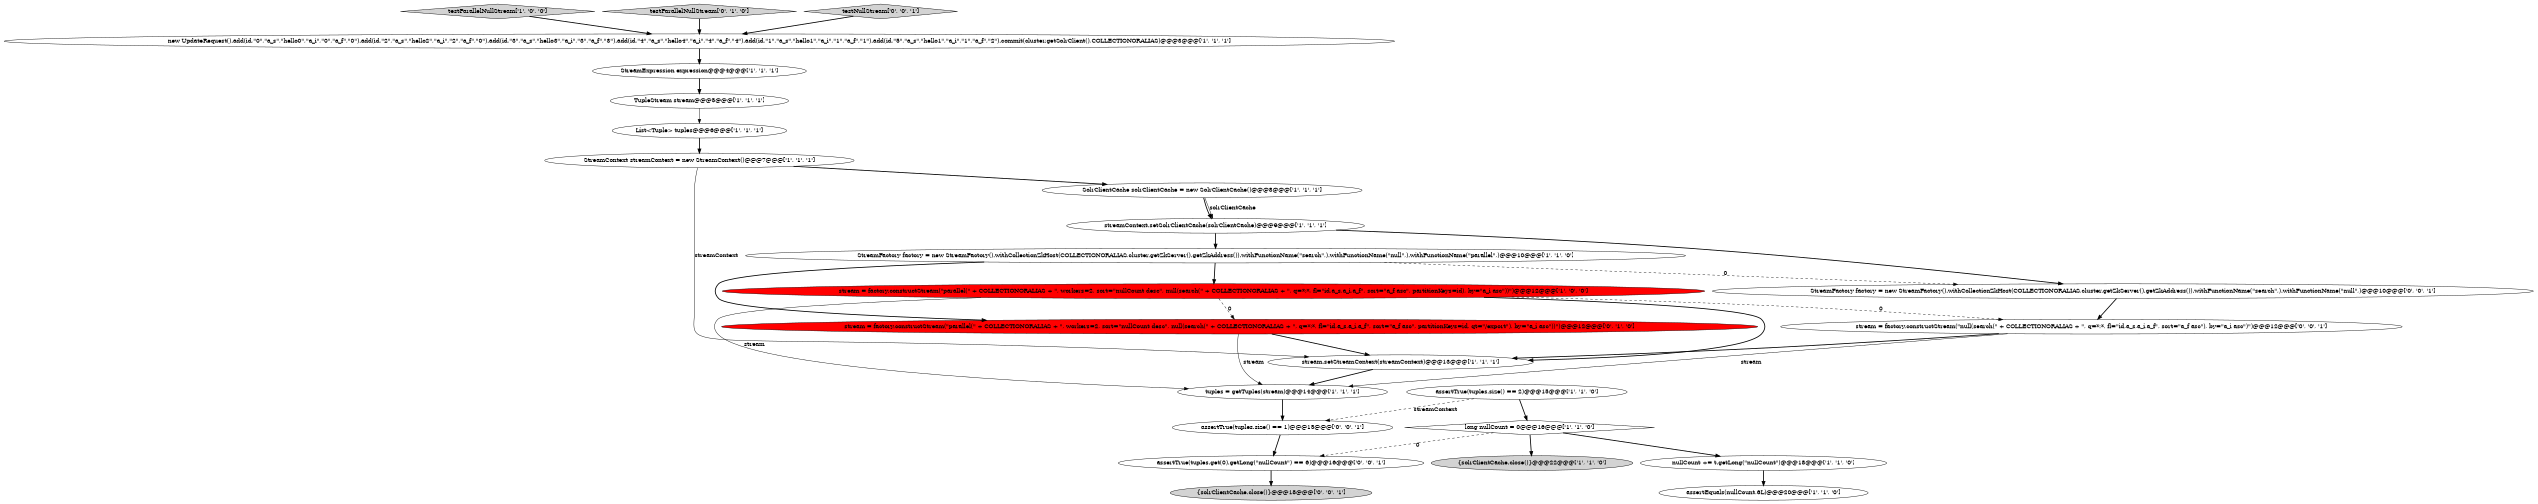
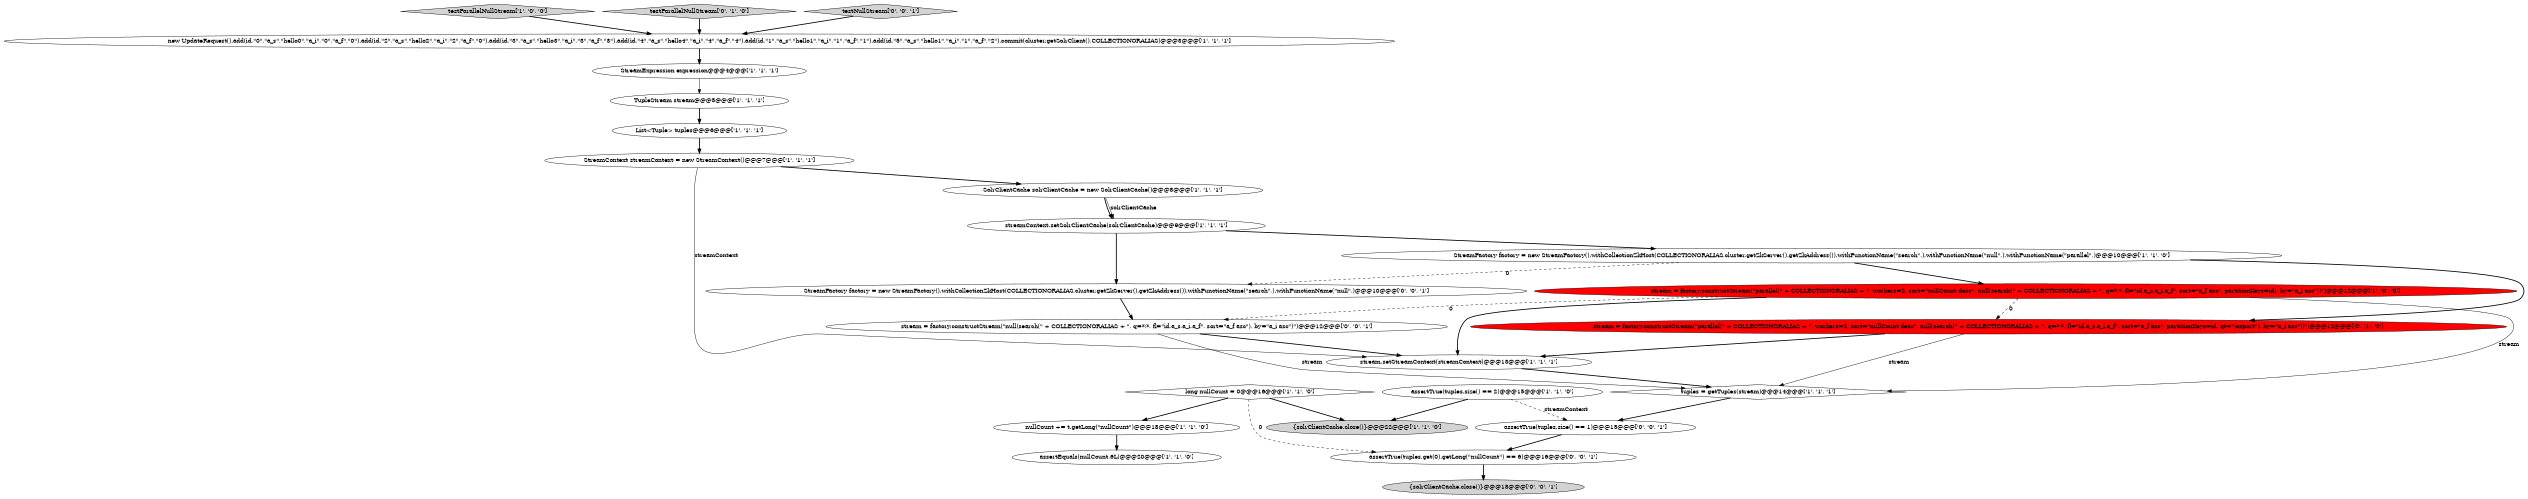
edge "StreamExpression expression@@@4@@@['1', '1', '1']" -> "TupleStream stream@@@5@@@['1', '1', '1']": style bold -> solid
edge "TupleStream stream@@@5@@@['1', '1', '1']" -> "List<Tuple> tuples@@@6@@@['1', '1', '1']": style solid -> bold
node "tuples = getTuples(stream)@@@14@@@['1', '1', '1']": shape ellipse -> diamond
edge "assertTrue(tuples.size() == 2)@@@15@@@['1', '1', '0']" -> "long nullCount = 0@@@16@@@['1', '1', '0']": now "assertTrue(tuples.size() == 2)@@@15@@@['1', '1', '0']" -> "{solrClientCache.close()}@@@22@@@['1', '1', '0']"
